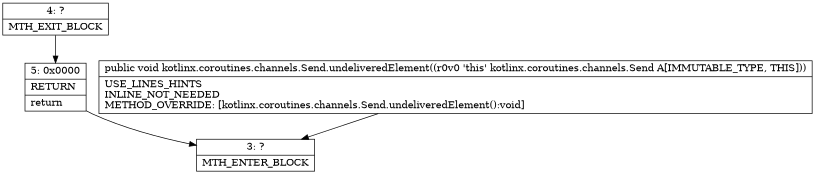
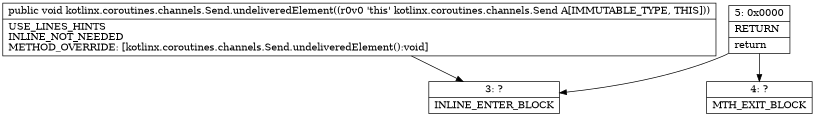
edge "4: ?" -> "5: 0x0000": reversed
node "3: ?": text "MTH_ENTER_BLOCK" -> "INLINE_ENTER_BLOCK"
